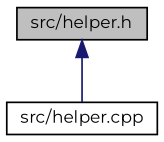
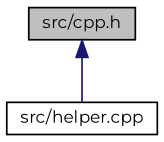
node "src/helper.h": label "src/helper.h" -> "src/cpp.h"
